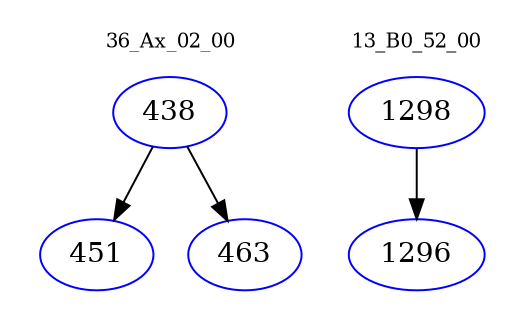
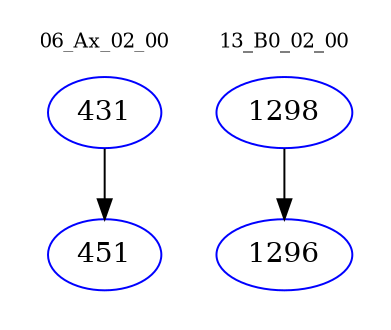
cluster "36_Ax_02_00": label "36_Ax_02_00" -> "06_Ax_02_00"
cluster "13_B0_52_00": label "13_B0_52_00" -> "13_B0_02_00"
node "438": label "438" -> "431"
node "463": removed
